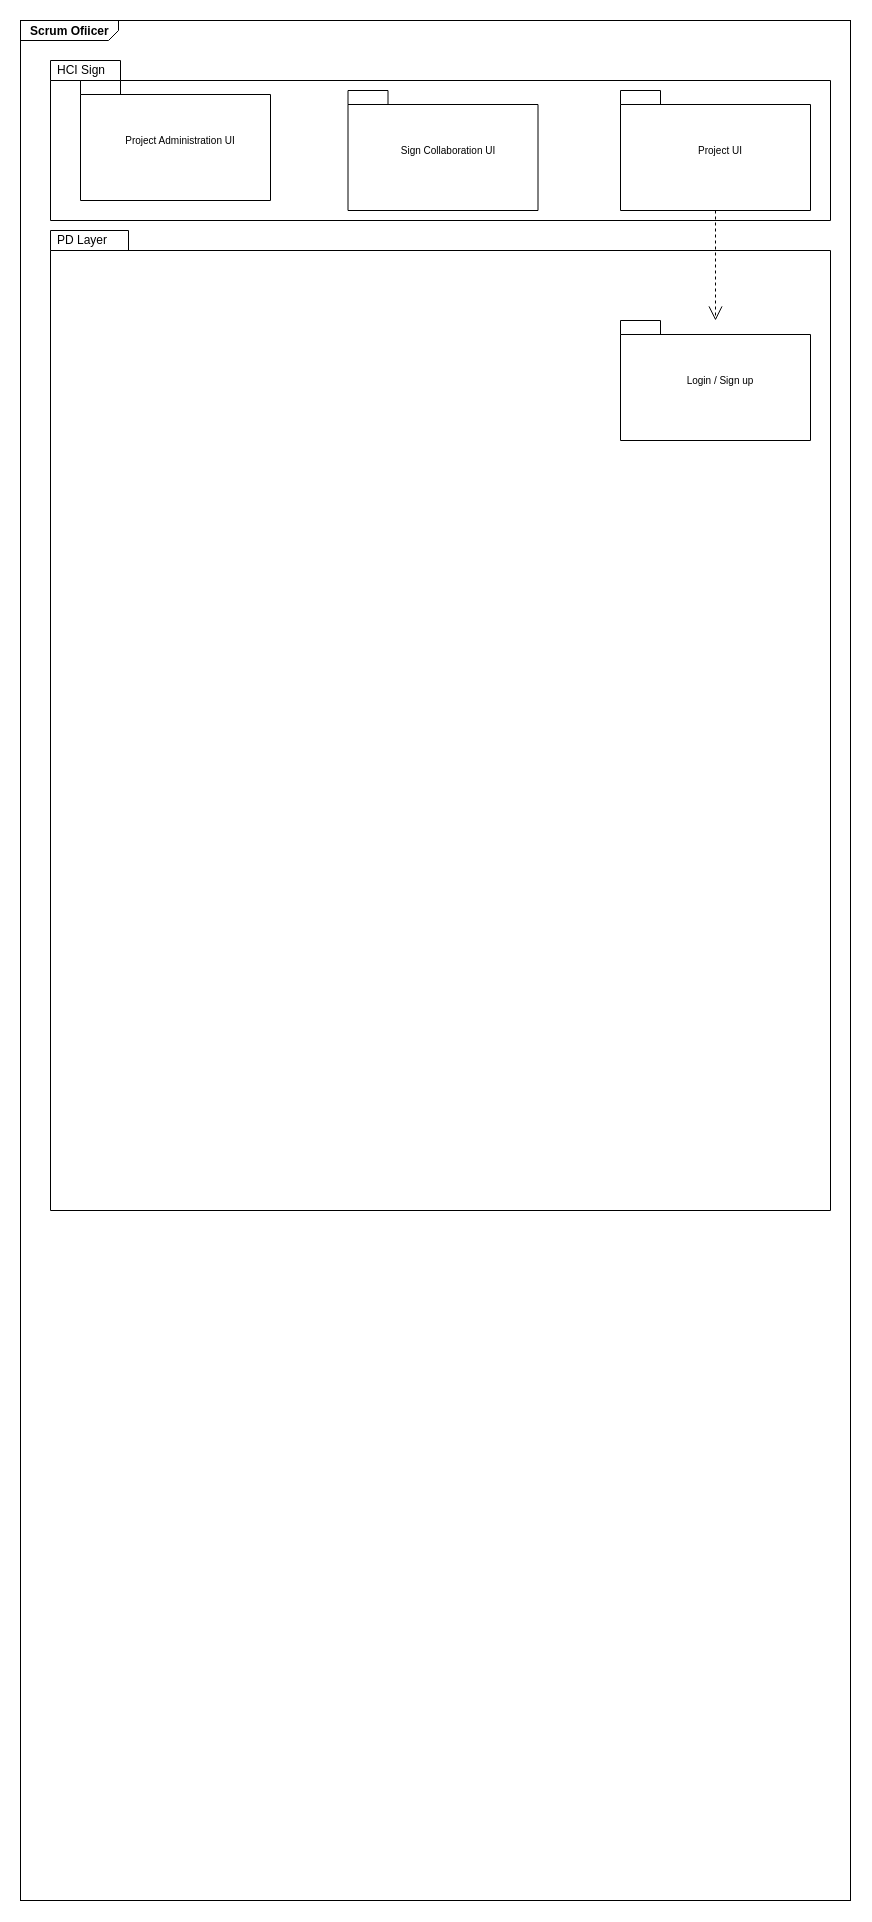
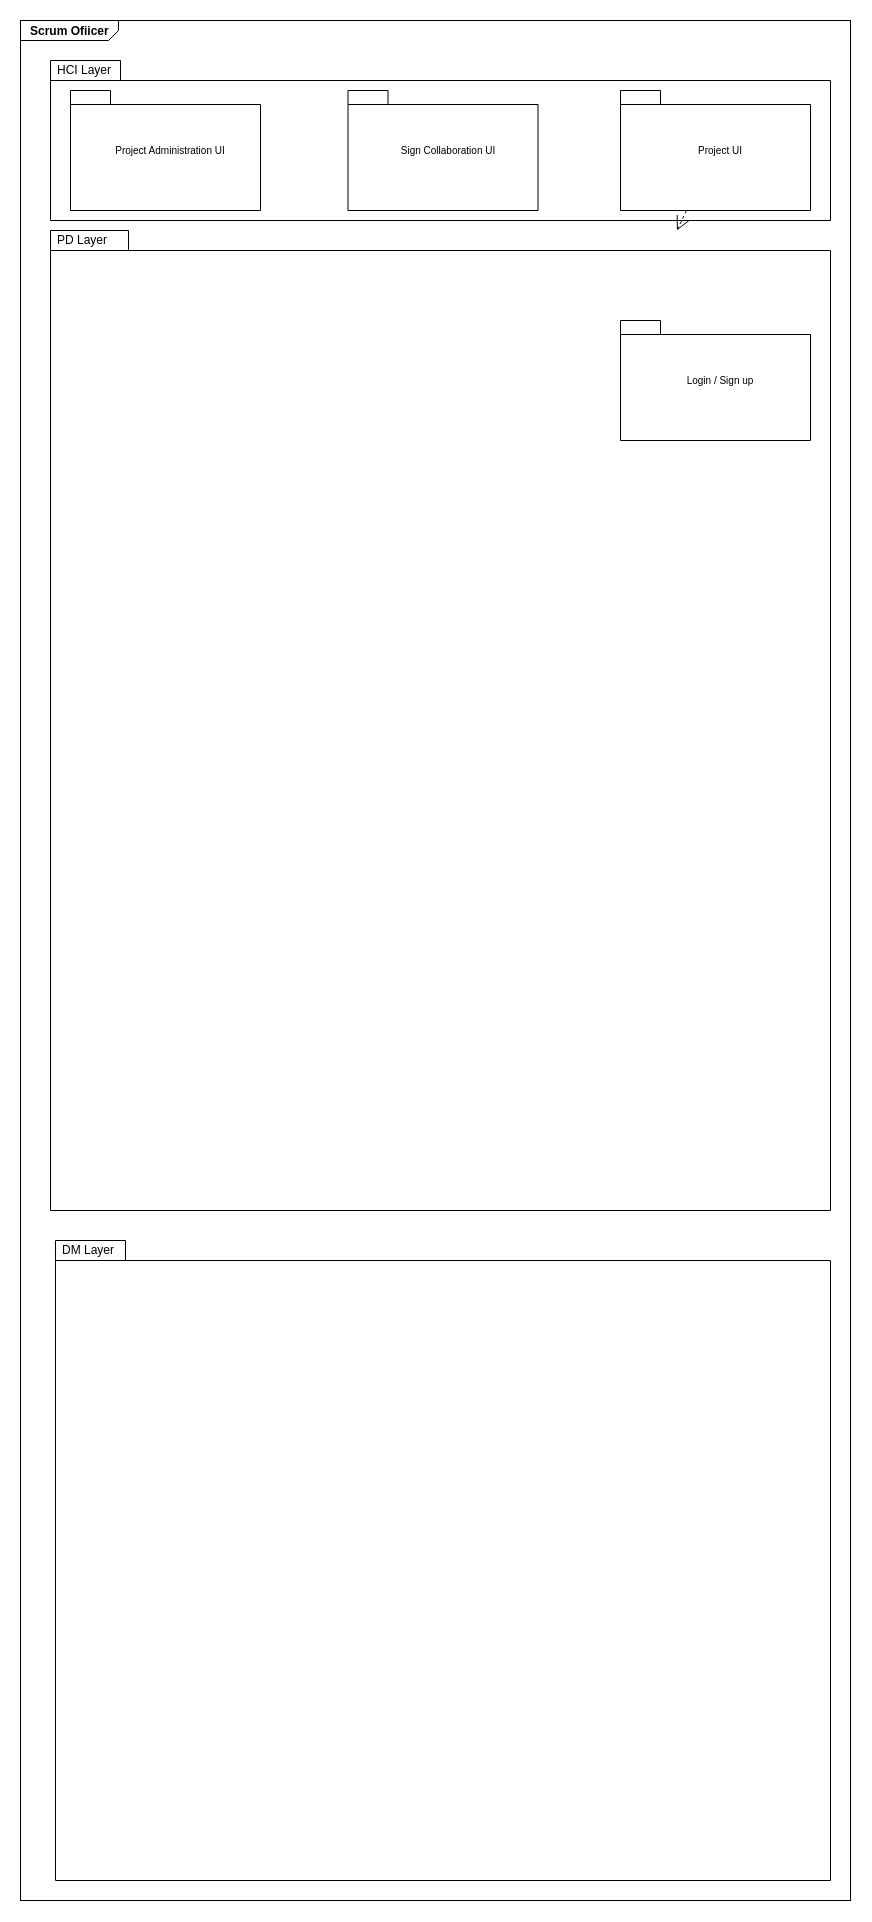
node "HCI Sign": label "HCI Sign" -> "HCI Layer"
node "Project Administration UI": moved (176, 141) -> (166, 151)
edge "Project UI" -> "Login / Sign up": now "Project UI" -> "PD Layer"
node "DM Layer": added
